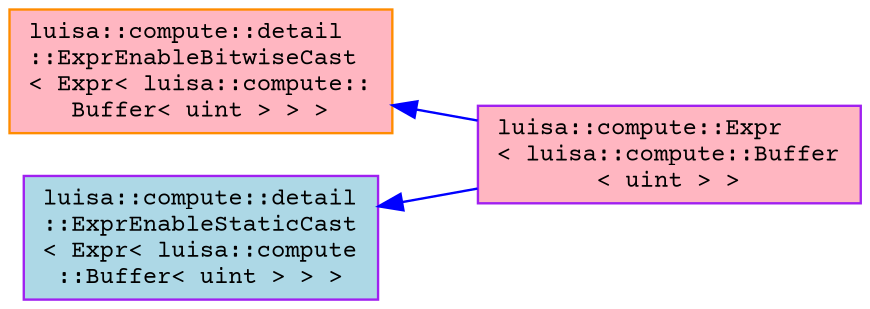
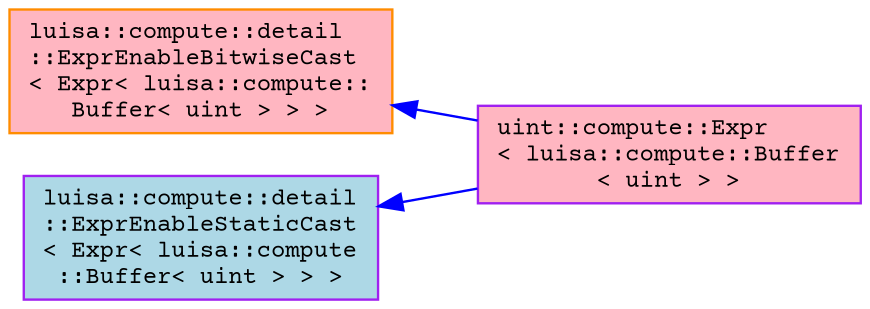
node "luisa::compute::Expr < luisa::compute::Buffer < uint > >": label "luisa::compute::Expr < luisa::compute::Buffer < uint > >" -> "uint::compute::Expr < luisa::compute::Buffer < uint > >"
